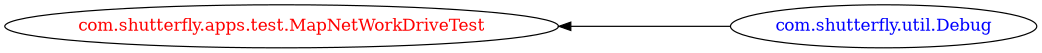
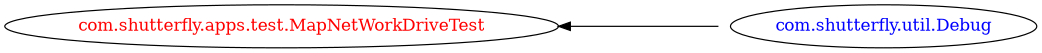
edge "com.shutterfly.util.Debug" -> "com.shutterfly.apps.test.MapNetWorkDriveTest": reversed
